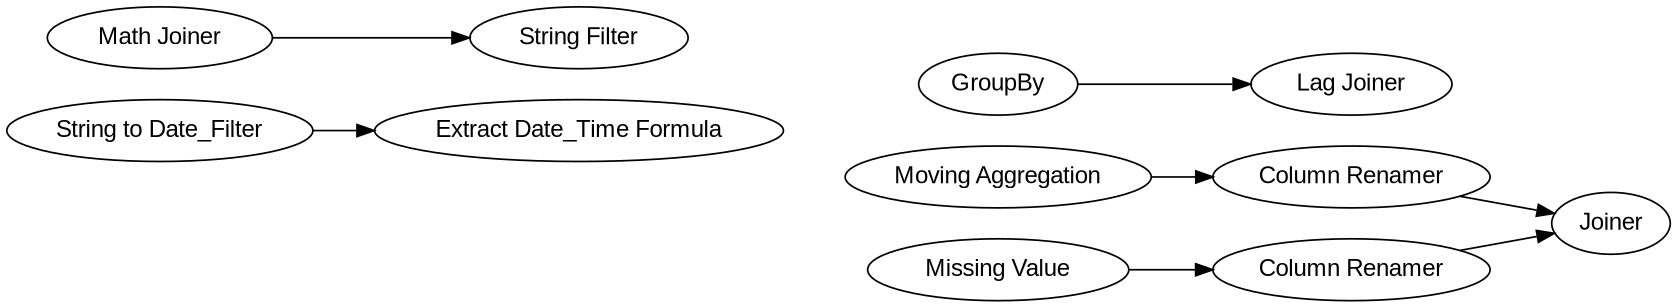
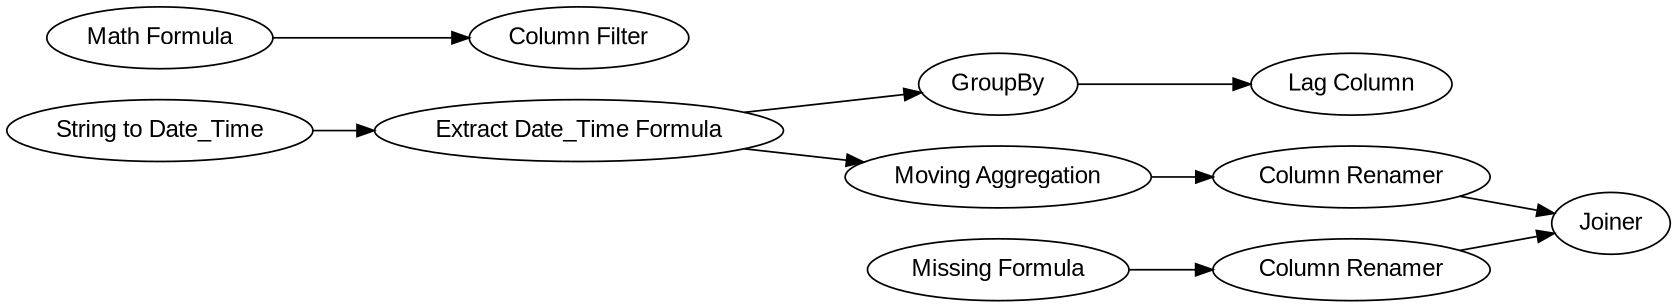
node "Math Joiner": label "Math Joiner" -> "Math Formula"
node "String Filter": label "String Filter" -> "Column Filter"
node "Lag Joiner": label "Lag Joiner" -> "Lag Column"
edge "Extract Date_Time Formula" -> "GroupBy": added
node "String to Date_Filter": label "String to Date_Filter" -> "String to Date_Time"
edge "Extract Date_Time Formula" -> "Moving Aggregation": added
node "Missing Value": label "Missing Value" -> "Missing Formula"
